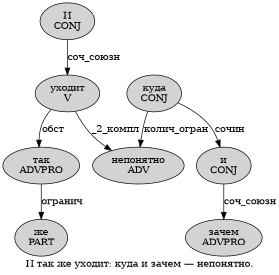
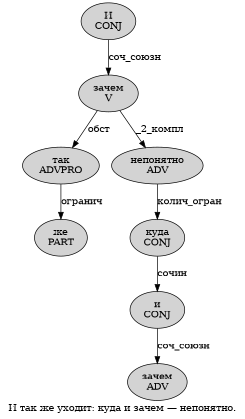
node "уходит V": label "уходит V" -> "зачем V"
edge "куда CONJ" -> "непонятно ADV": reversed
node "зачем ADVPRO": label "зачем ADVPRO" -> "зачем ADV"
